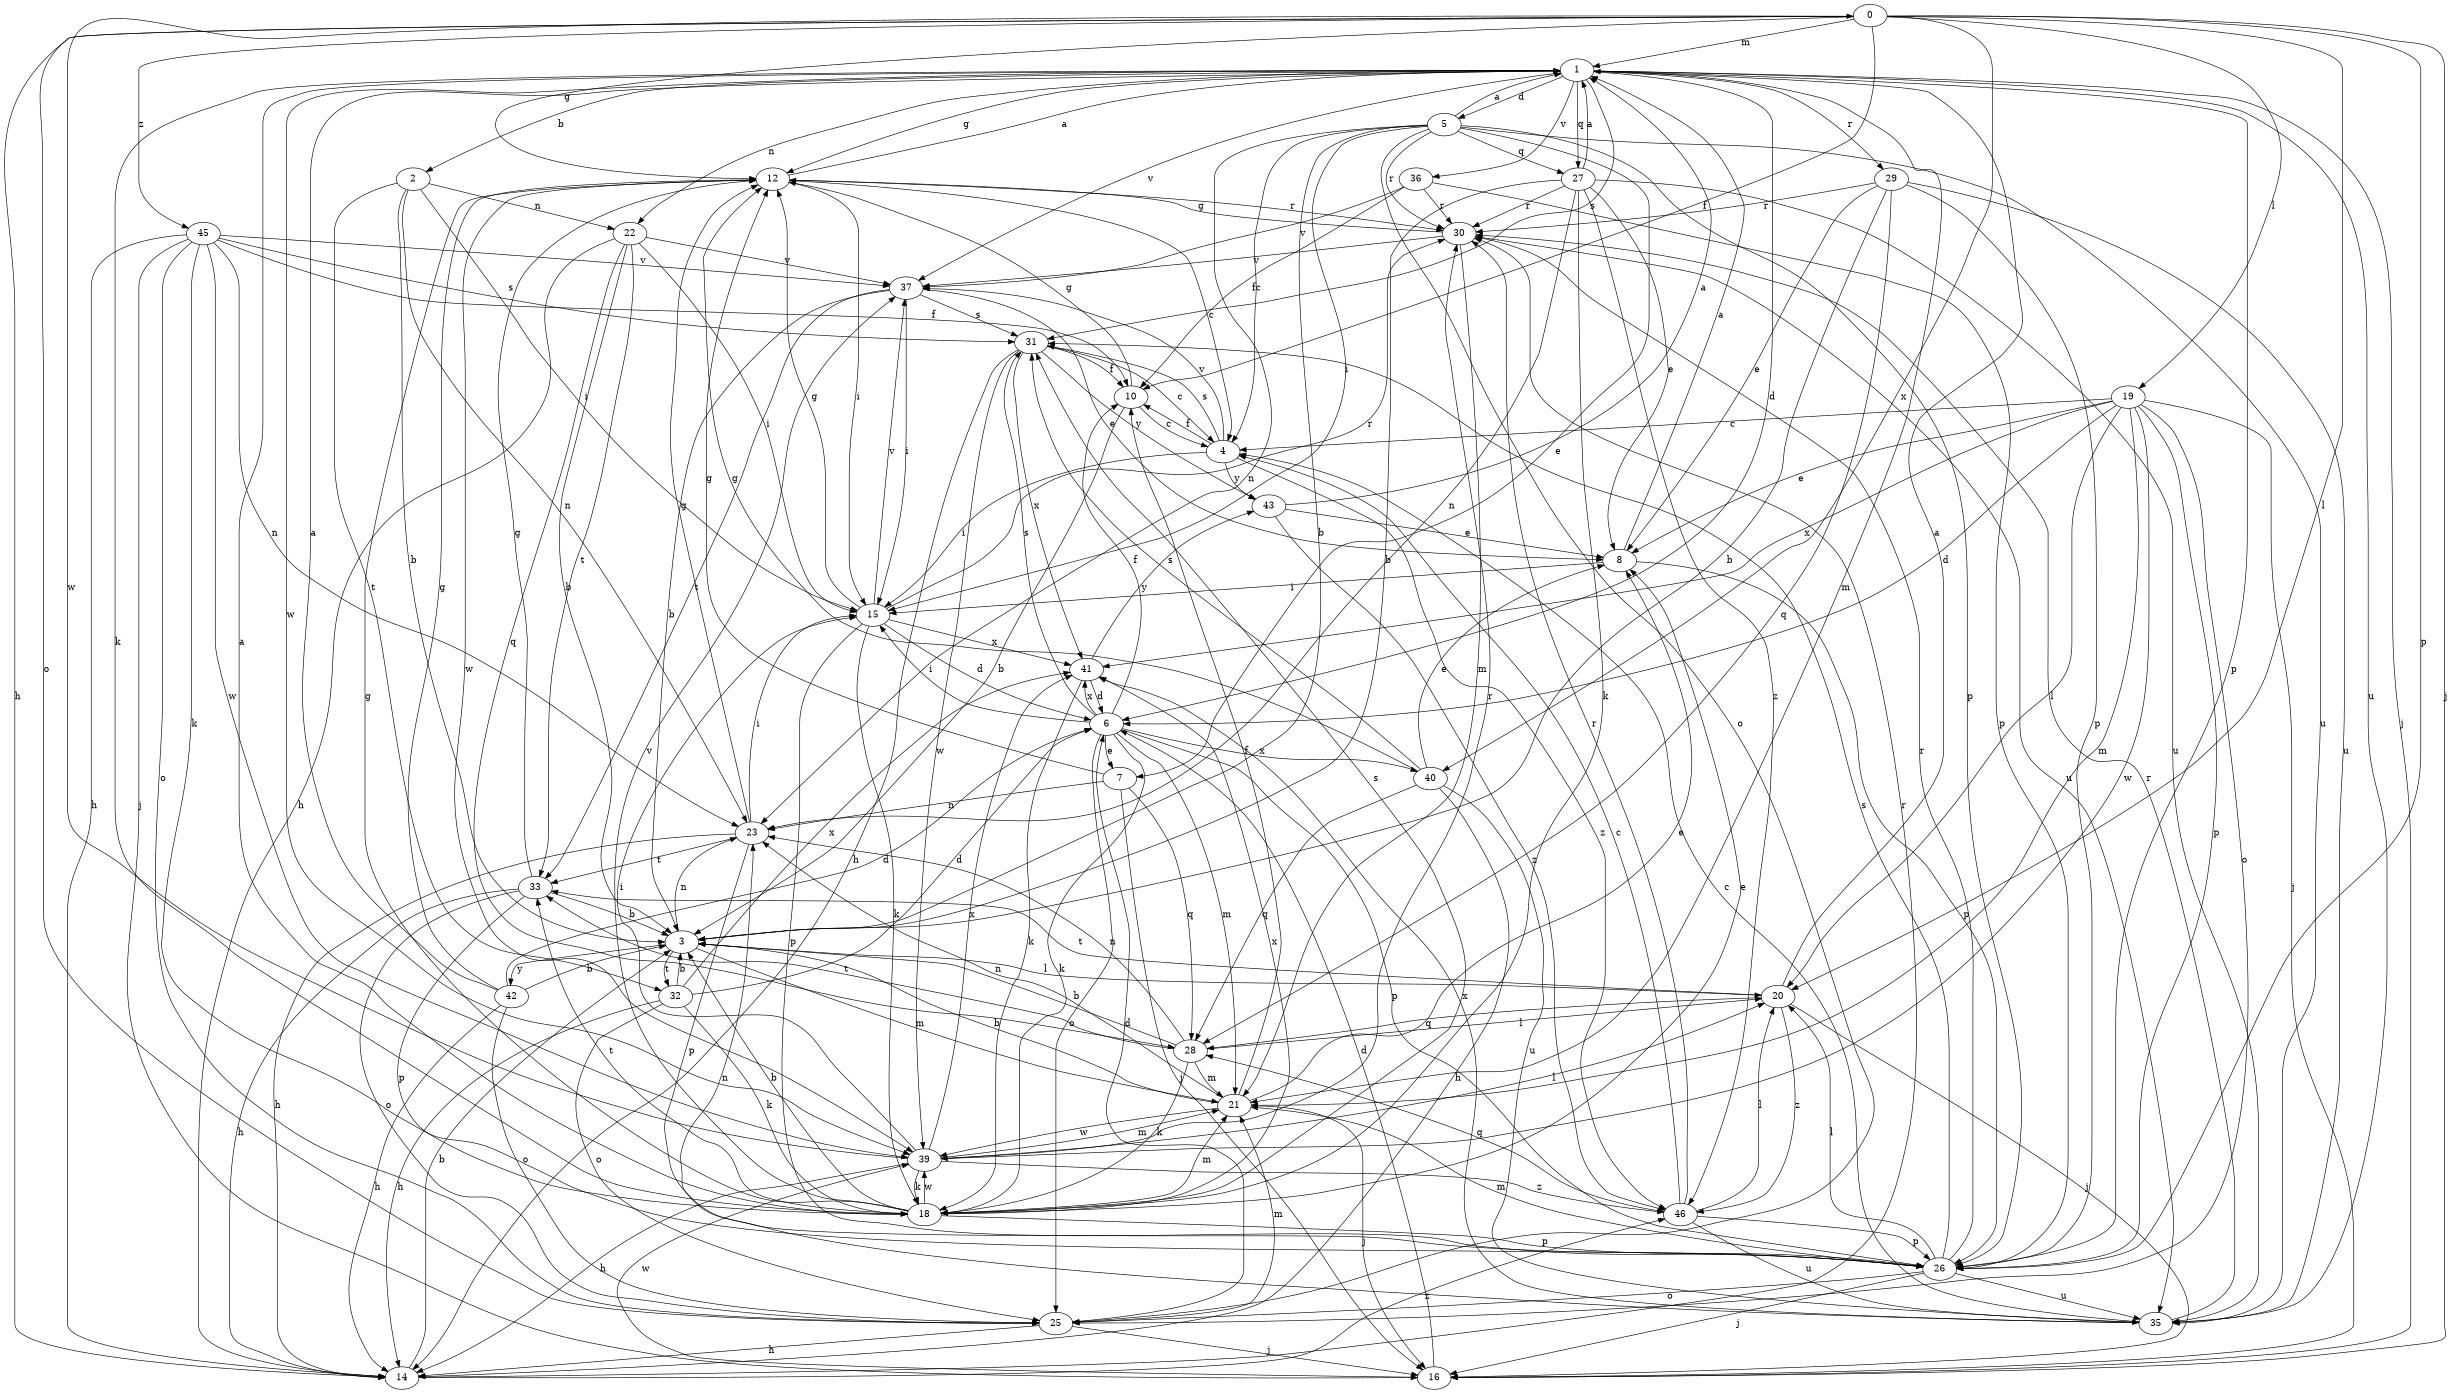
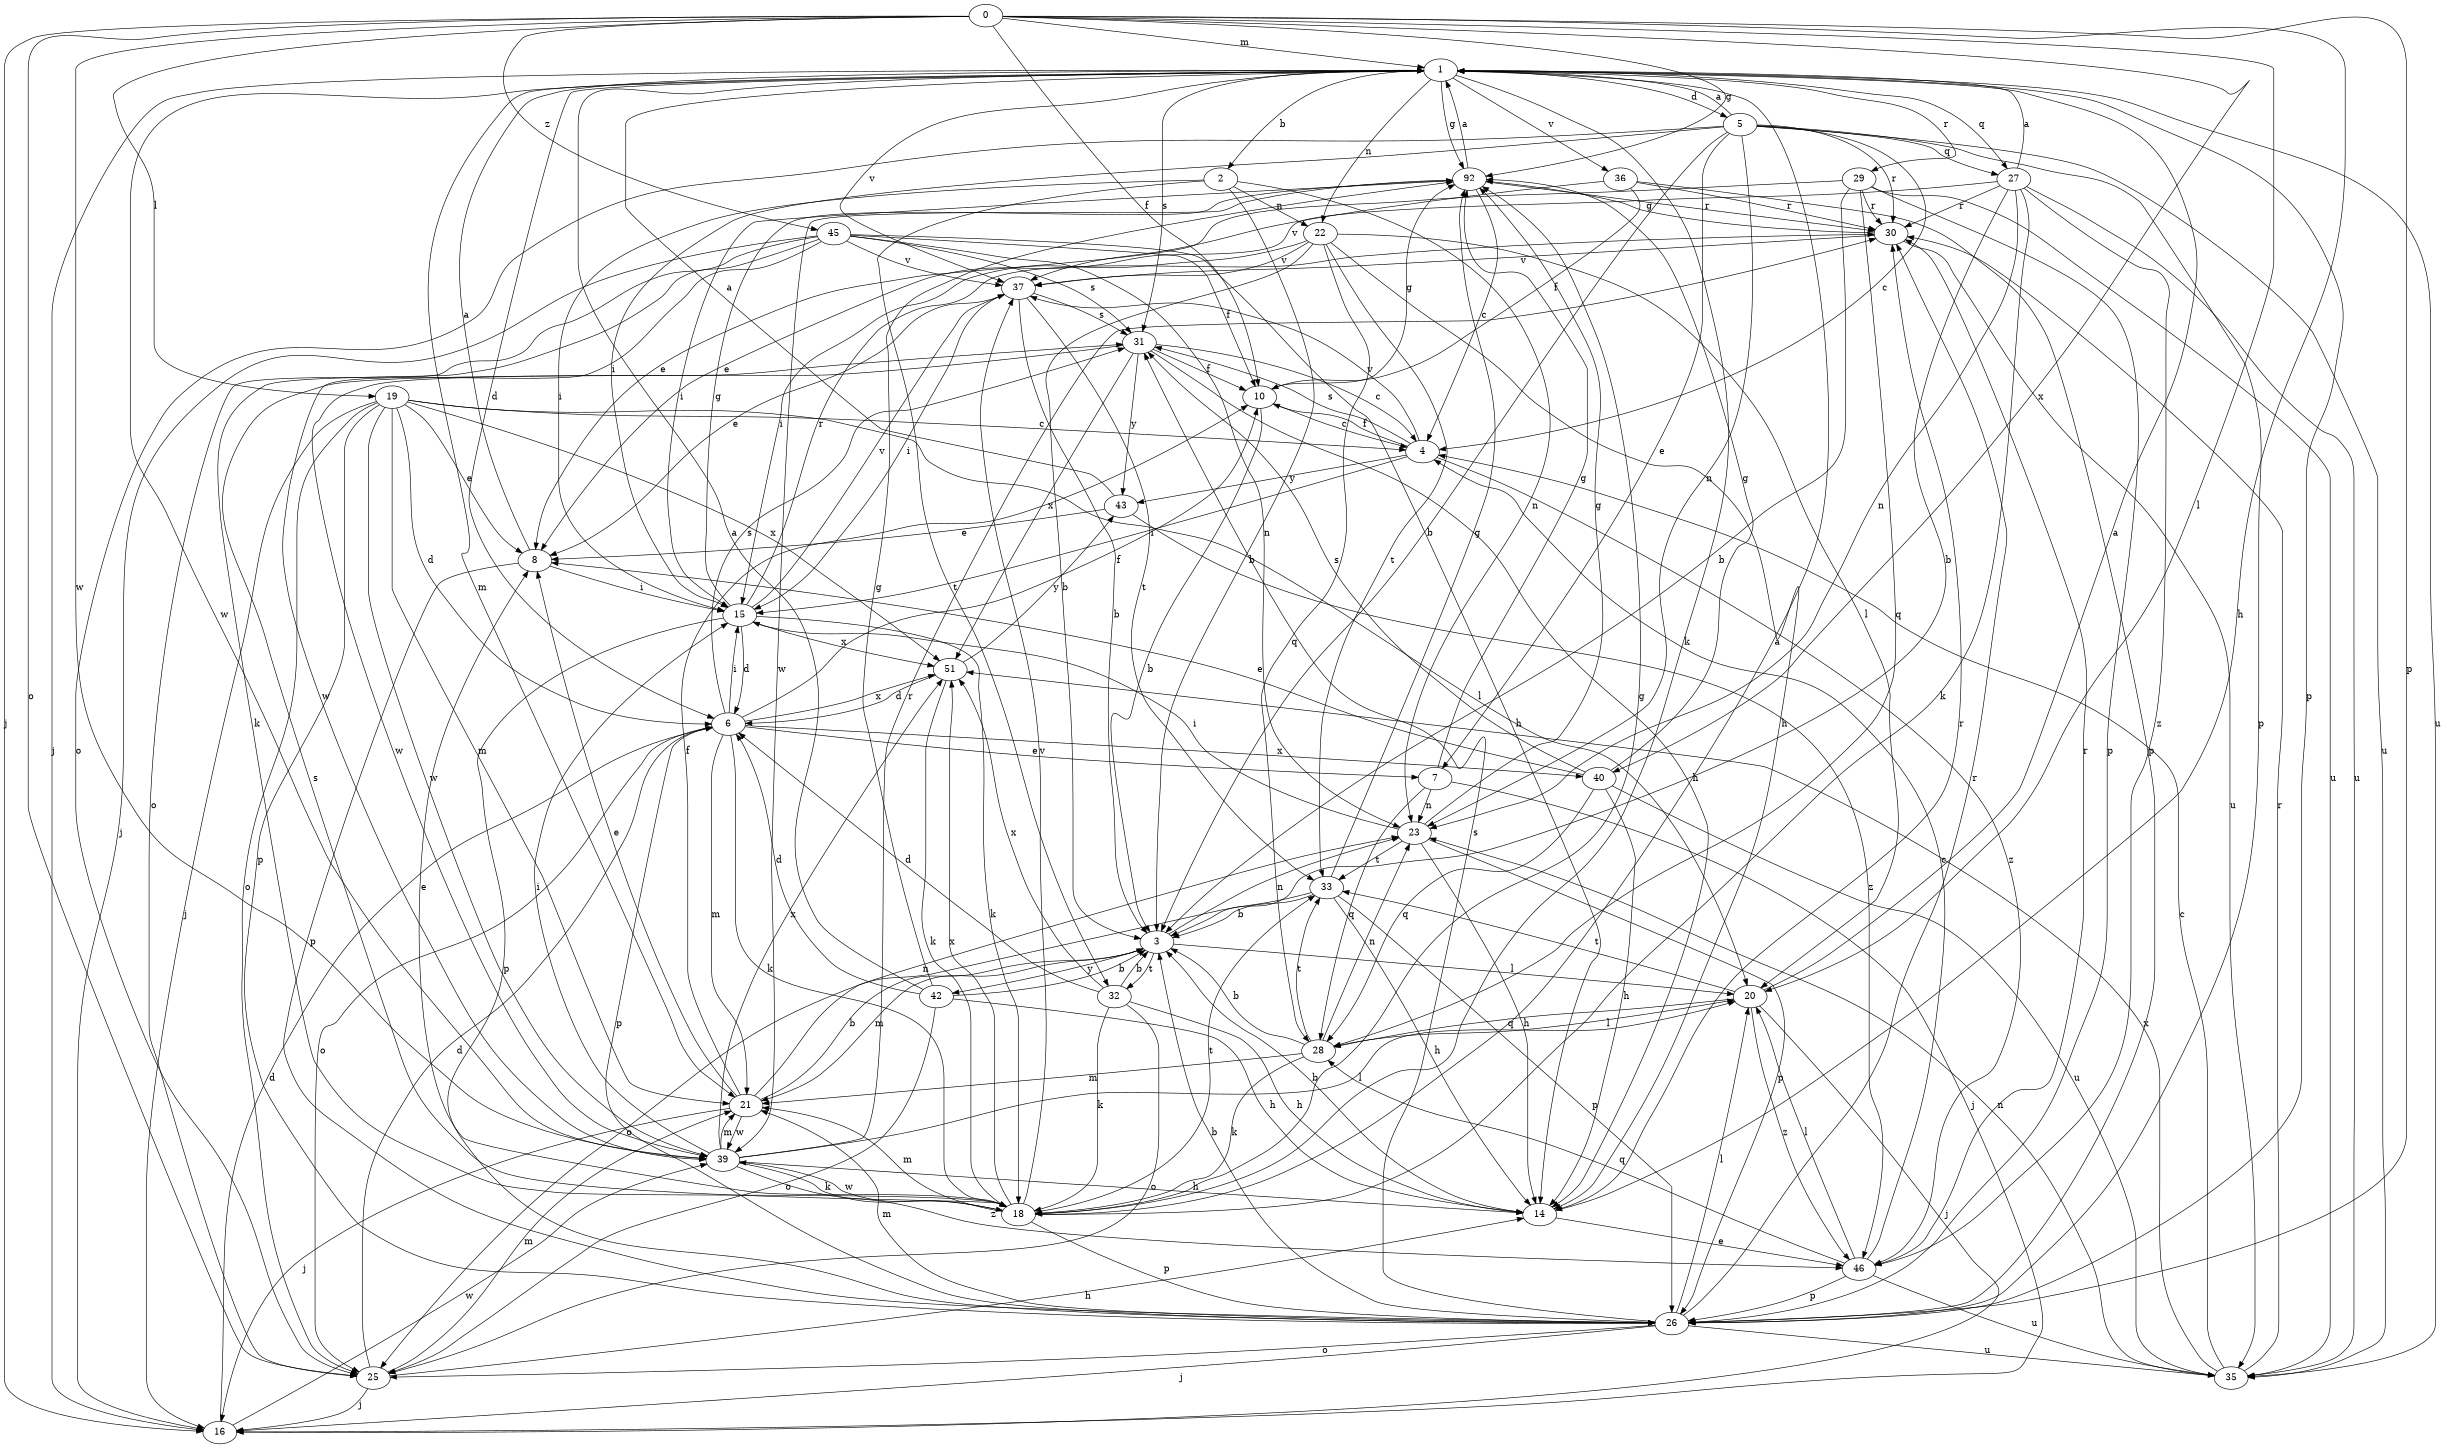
edge "39" -> "0": reversed
node "12": label "12" -> "92"
edge "22" -> "20": added, label "l"
node "41": label "41" -> "51"
edge "30" -> "21": removed, label "m"
edge "18" -> "3": now "26" -> "3"
edge "14" -> "46": label "z" -> "e"
